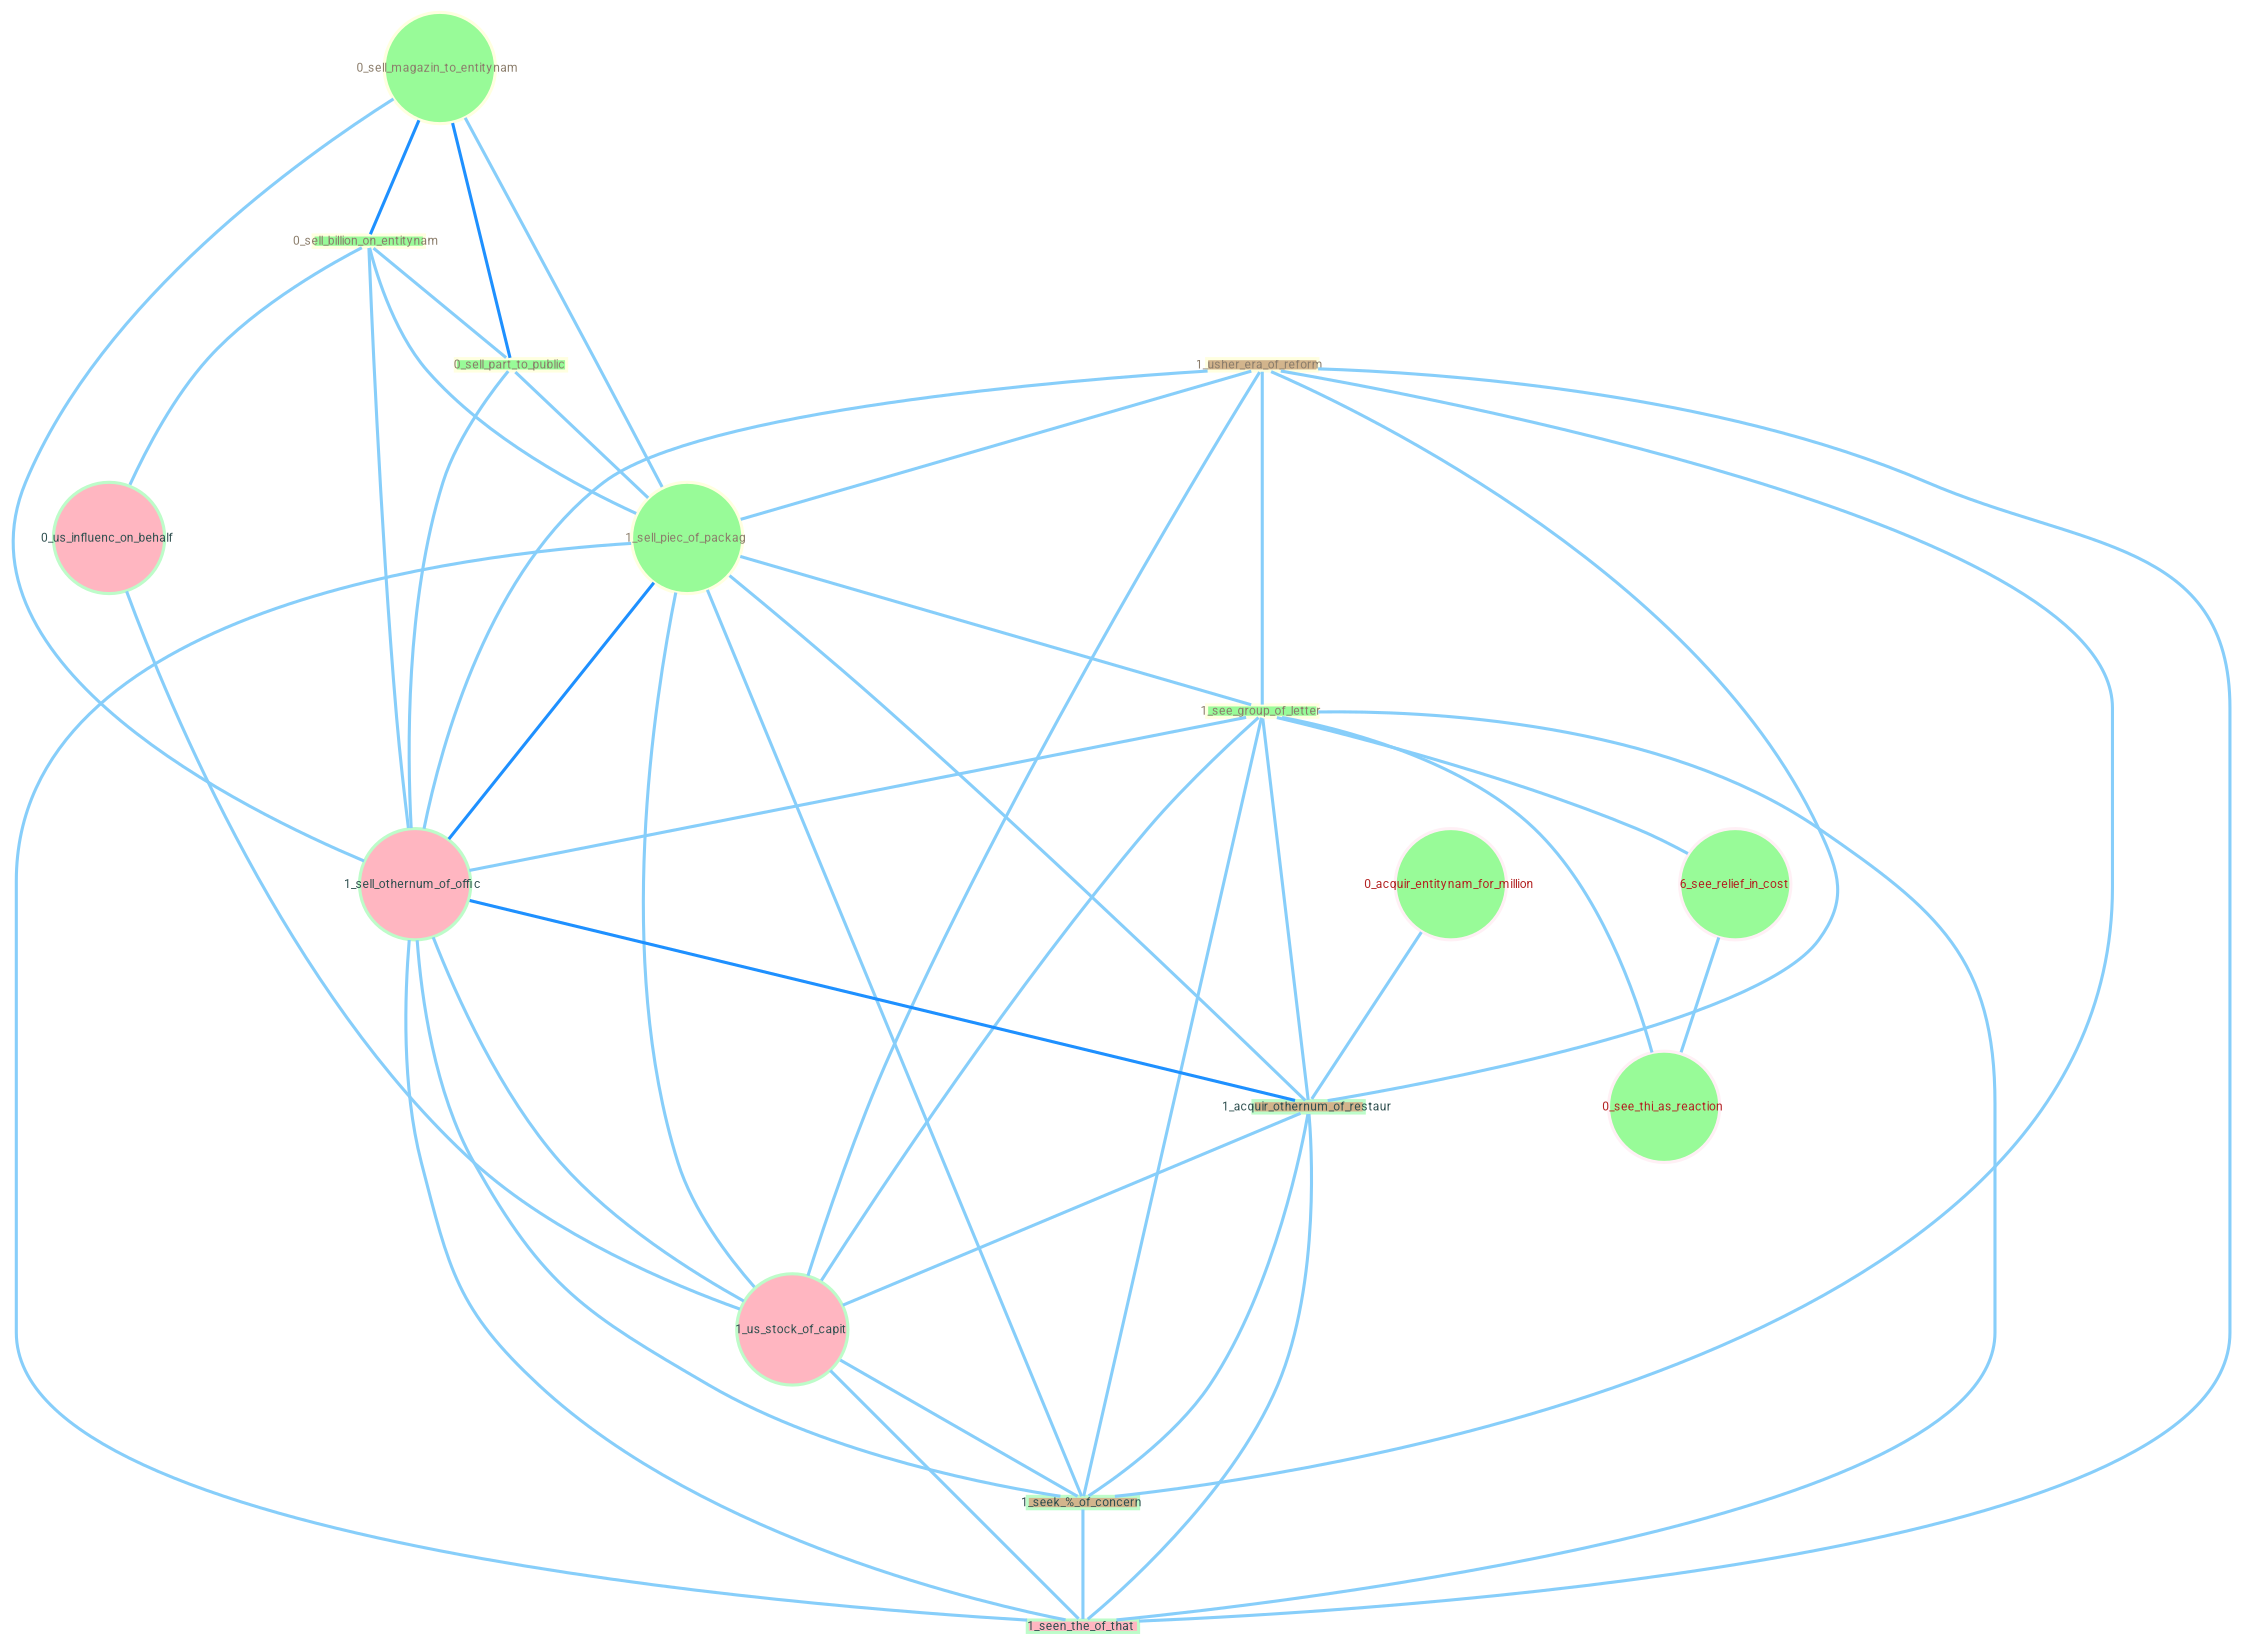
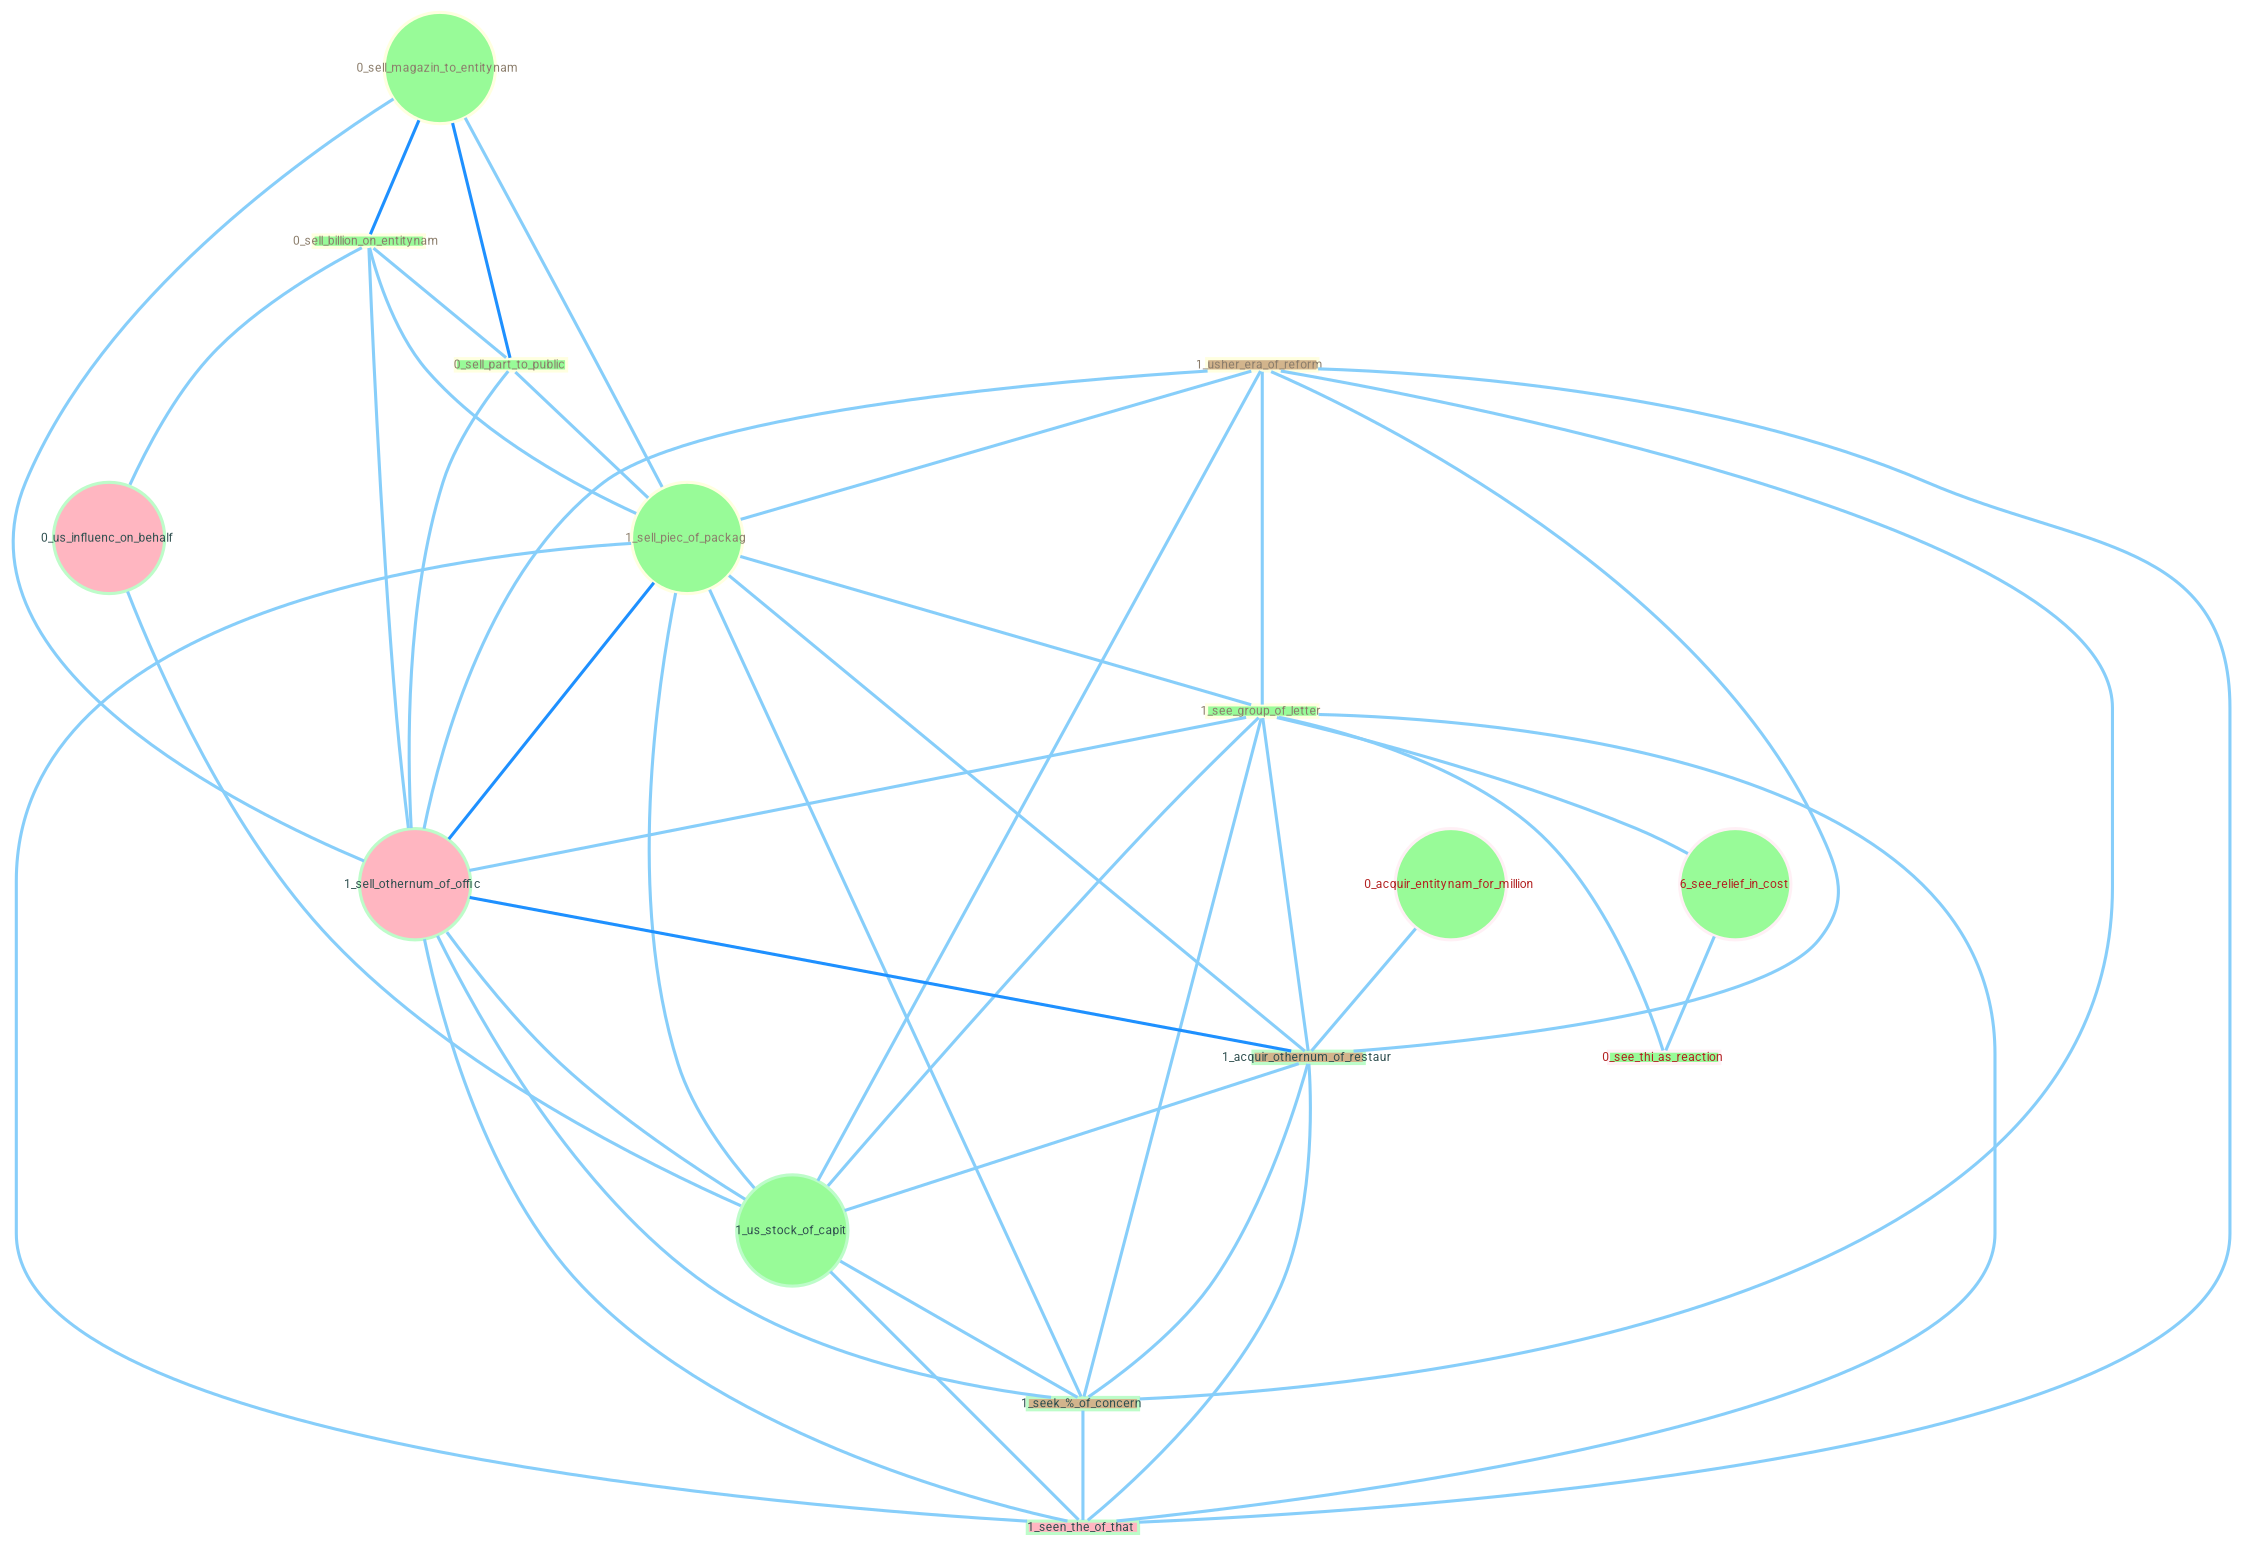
node "0_see_thi_as_reaction": shape circle -> box
node "1_us_stock_of_capit": fillcolor lightpink -> palegreen
